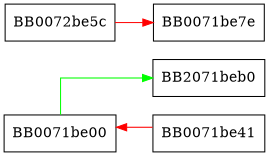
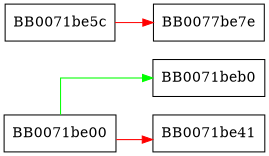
node "BB0072be5c": label "BB0072be5c" -> "BB0071be5c"
node "BB0071be7e": label "BB0071be7e" -> "BB0077be7e"
node "BB2071beb0": label "BB2071beb0" -> "BB0071beb0"
edge "BB0071be41" -> "BB0071be00": reversed
